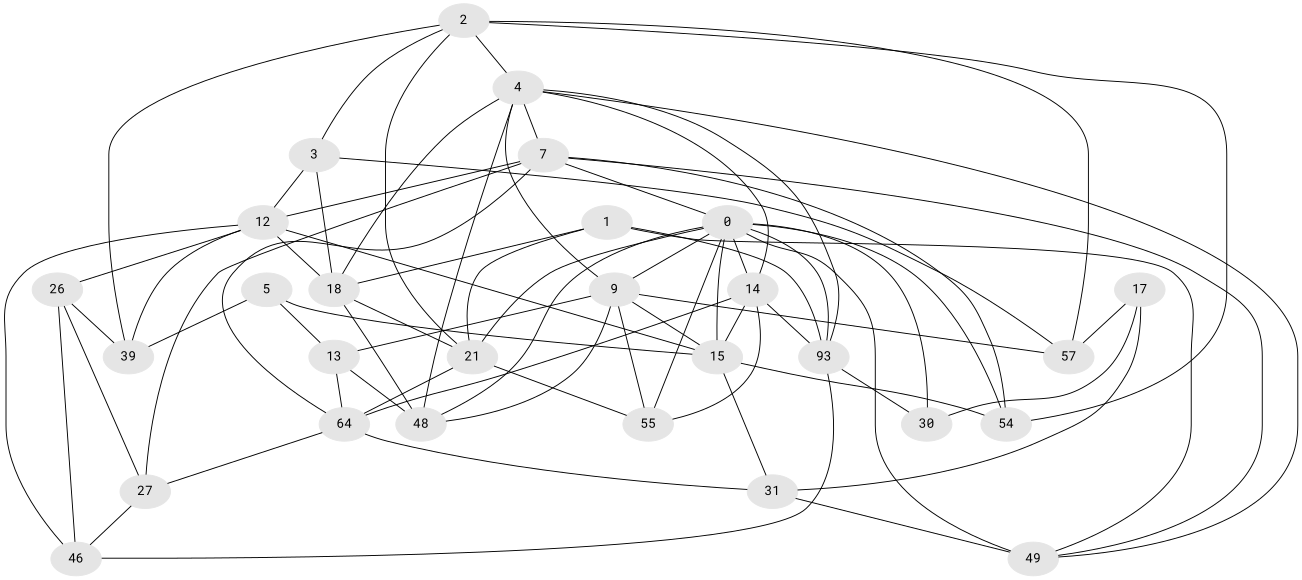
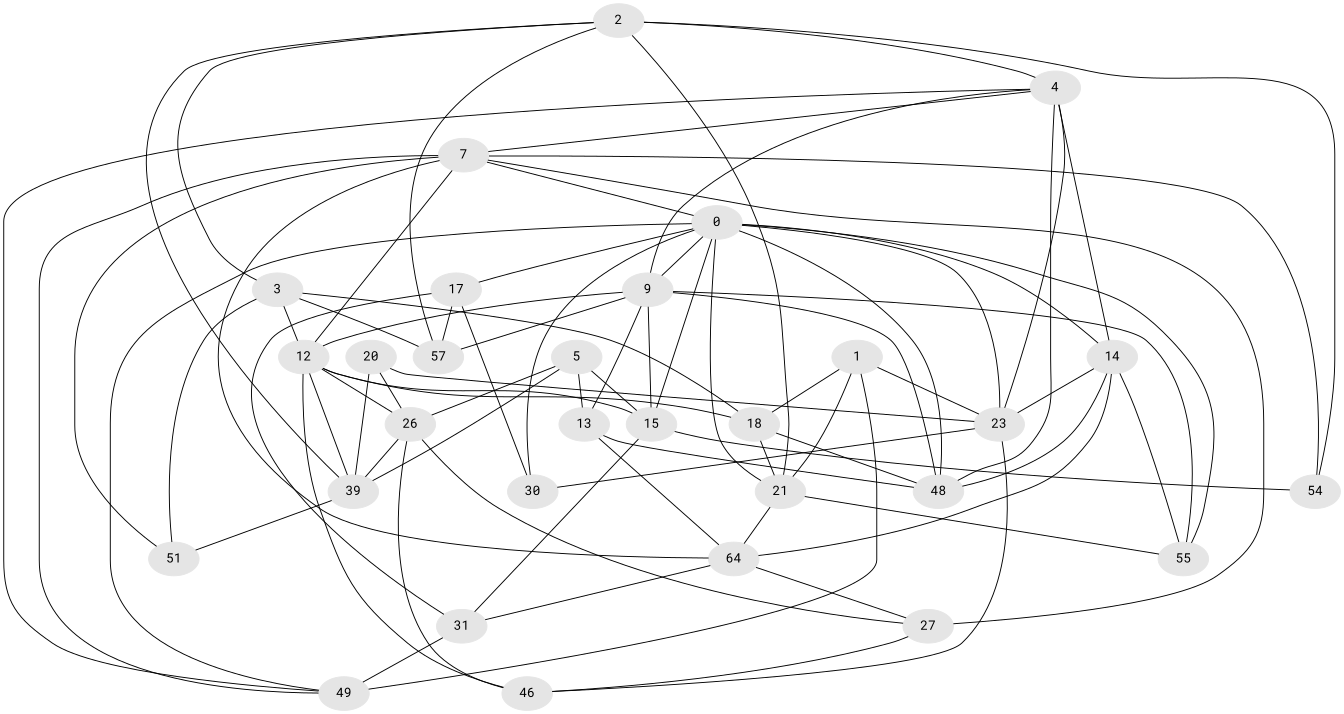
edge "4" -- "18": removed
edge "0" -- "54": now "0" -- "17"
edge "9" -- "12": added
edge "14" -- "15": now "14" -- "48"
node "20": added
node "93": label "93" -> "23"
edge "5" -- "26": added
node "51": added
